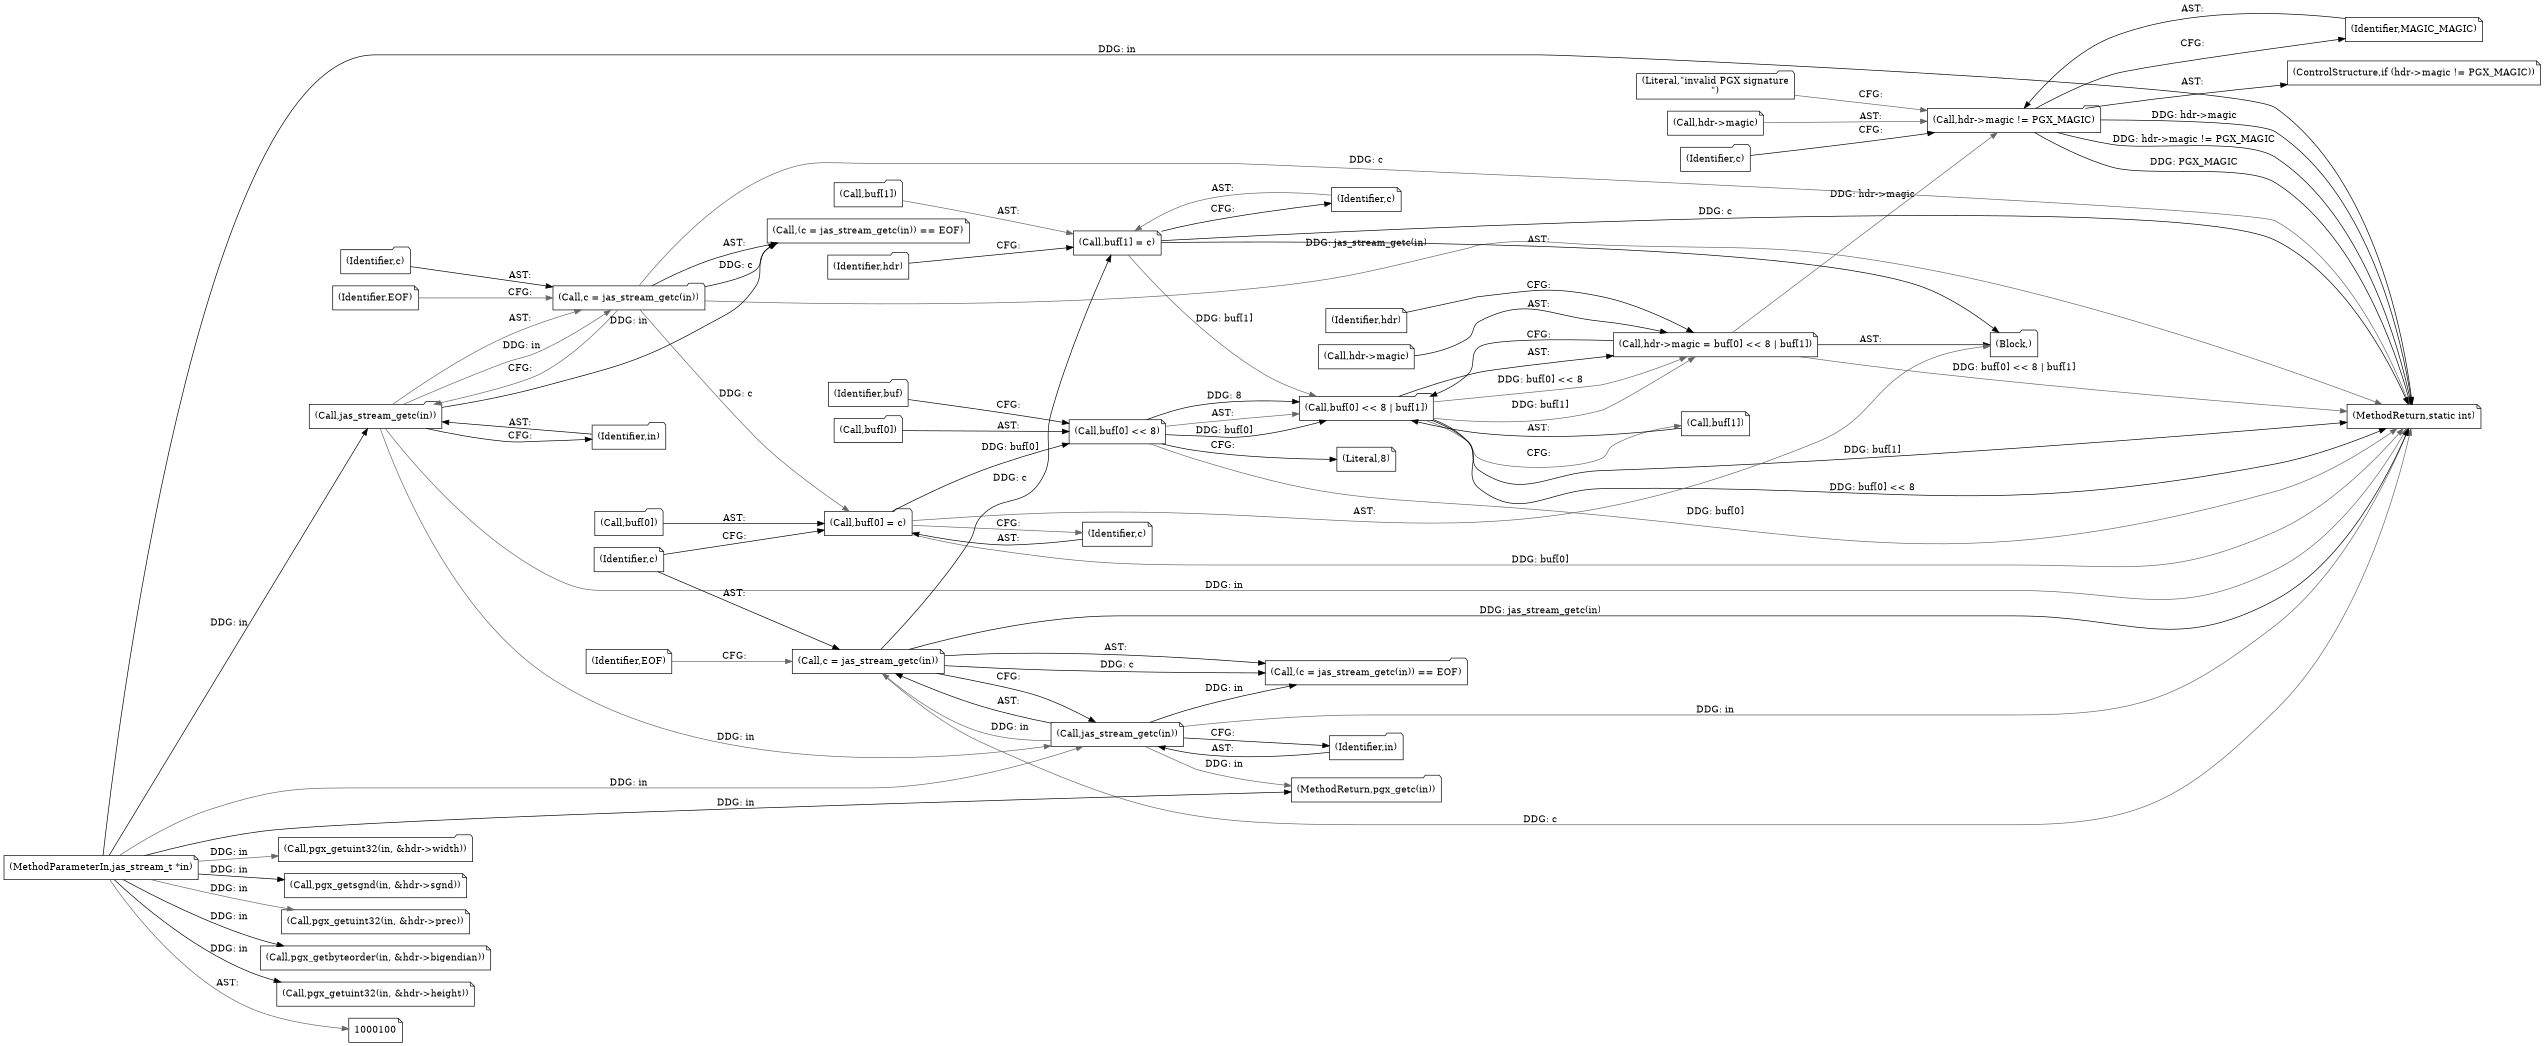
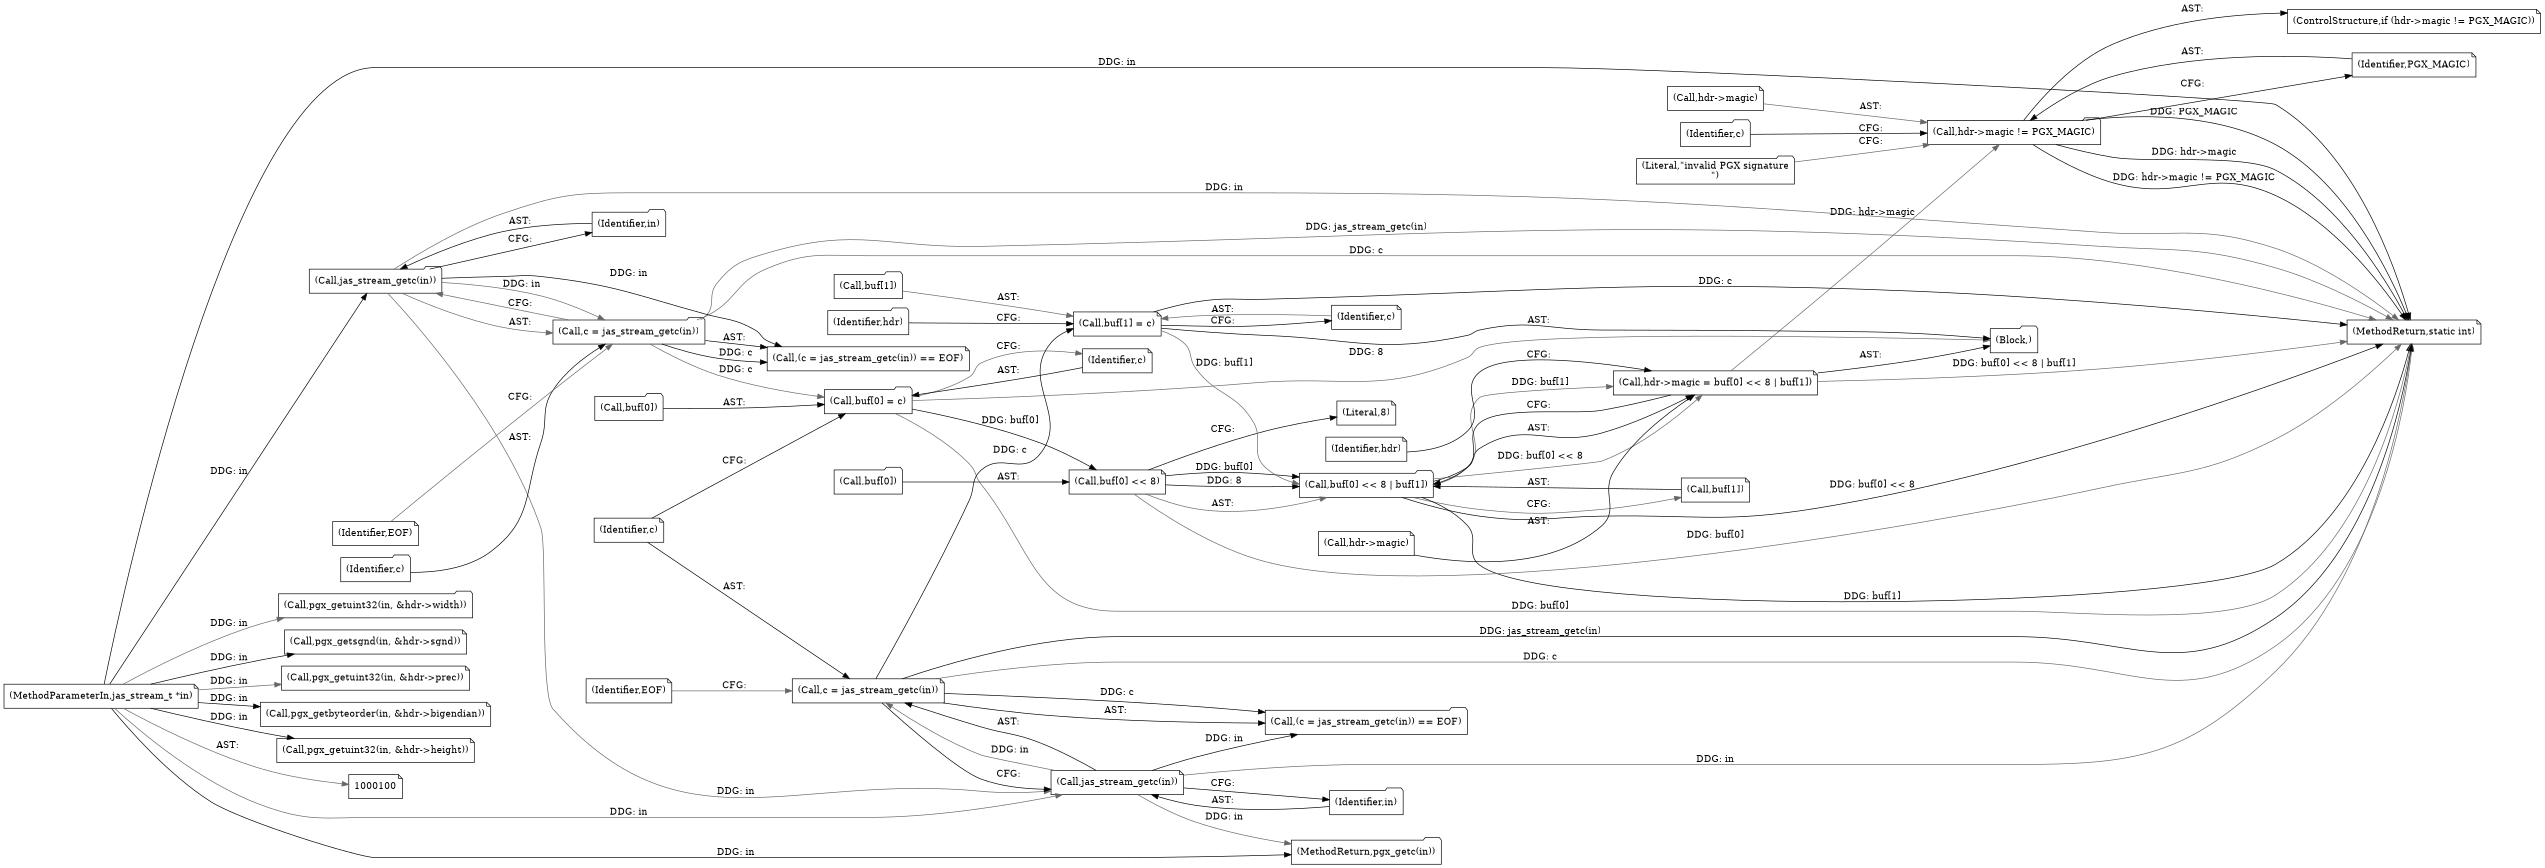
node "(Identifier,MAGIC_MAGIC)": label "(Identifier,MAGIC_MAGIC)" -> "(Identifier,PGX_MAGIC)"
node "(Identifier,buf)": removed
edge "(Call,buf[0] = c)" -> "(Block,)": label "AST: " -> "DDG: 8"
